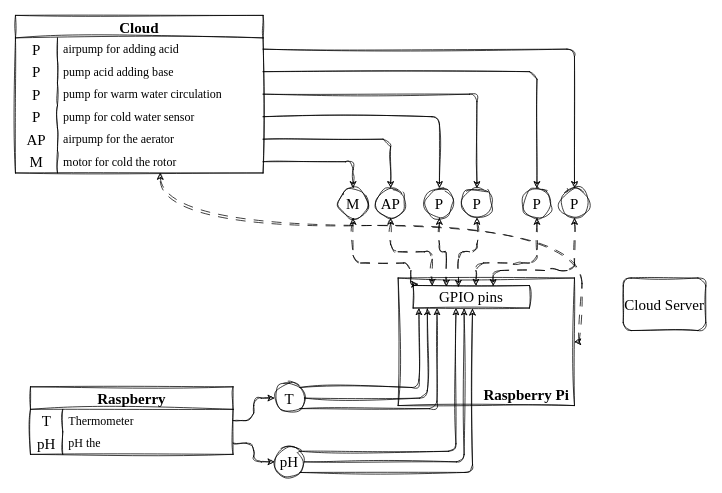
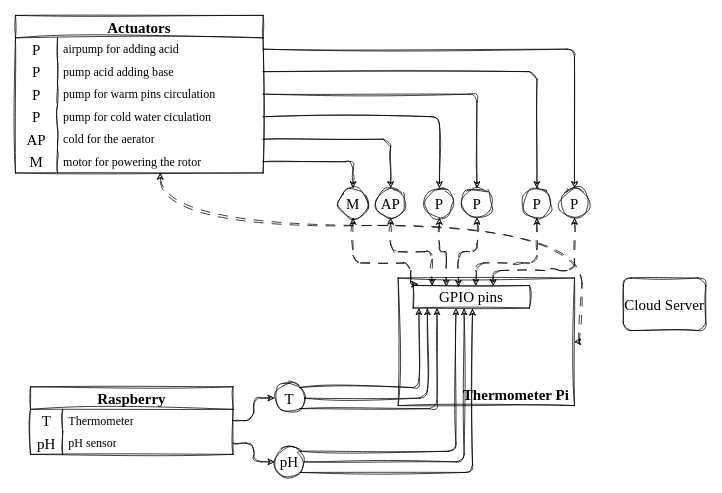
node "Cloud": label "Cloud" -> "Actuators"
node "pump for warm water circulation": label "pump for warm water circulation" -> "pump for warm pins circulation"
node "pump for cold water sensor": label "pump for cold water sensor" -> "pump for cold water ciculation"
node "airpump for the aerator": label "airpump for the aerator" -> "cold for the aerator"
node "motor for cold the rotor": label "motor for cold the rotor" -> "motor for powering the rotor"
node "Raspberry Pi": label "Raspberry Pi" -> "Thermometer Pi"
node "pH the": label "pH the" -> "pH sensor"
